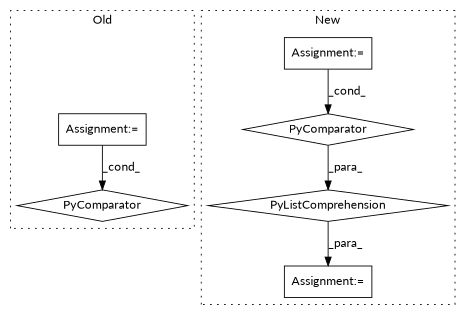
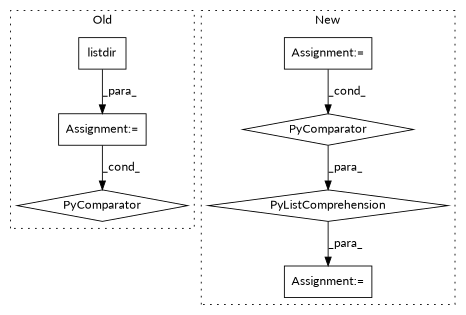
node "listdir": added
